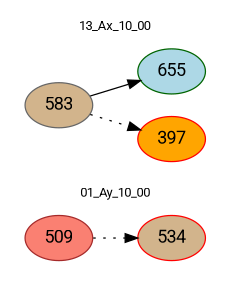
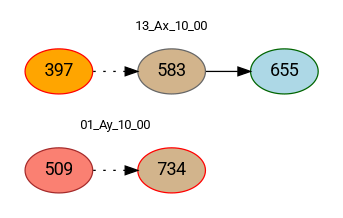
edge "583" -> "397": reversed
node "534": label "534" -> "734"
